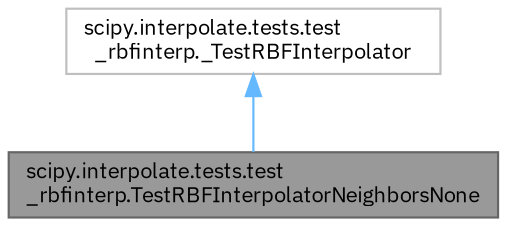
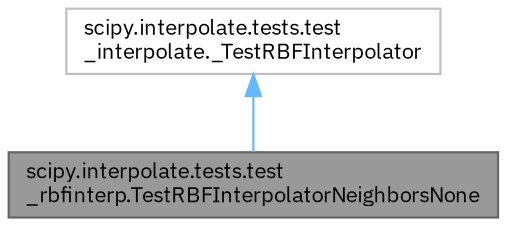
node "scipy.interpolate.tests.test _rbfinterp._TestRBFInterpolator": label "scipy.interpolate.tests.test _rbfinterp._TestRBFInterpolator" -> "scipy.interpolate.tests.test _interpolate._TestRBFInterpolator"
